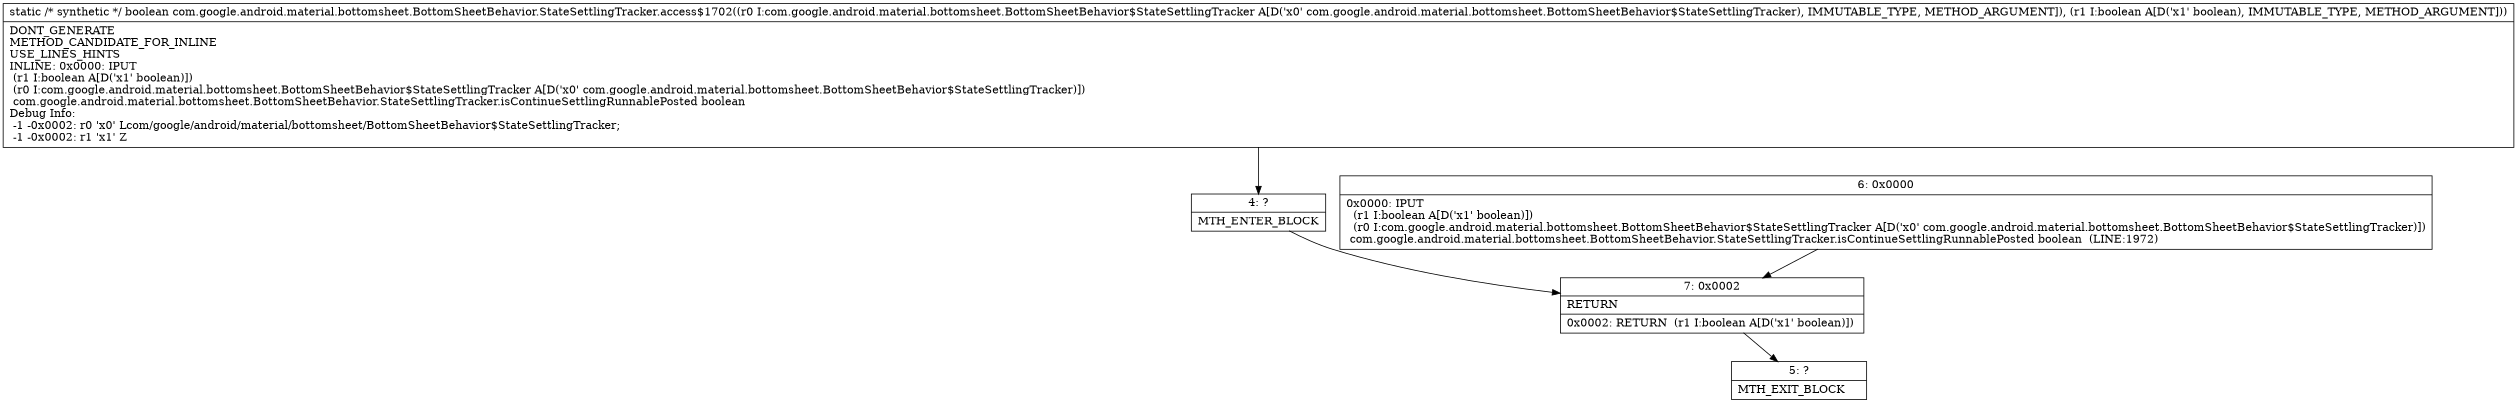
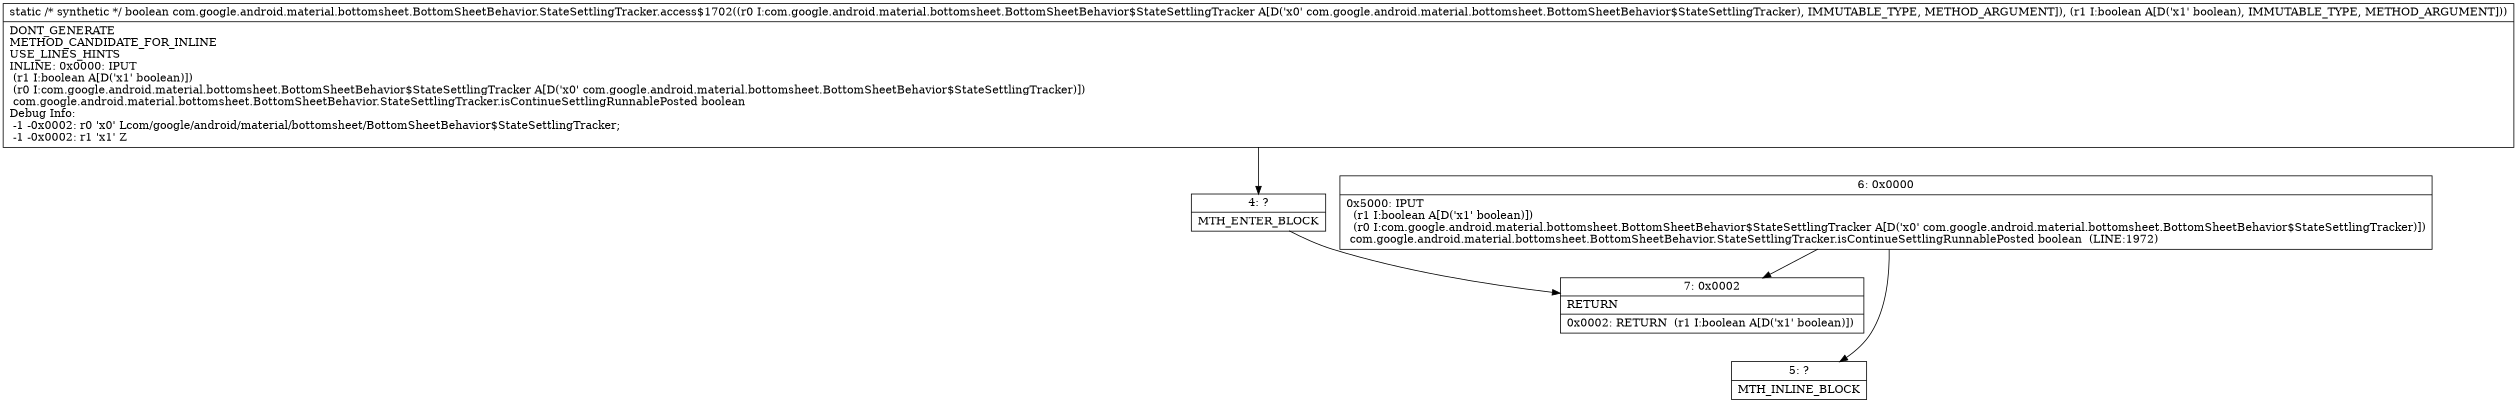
node "6: 0x0000": text "0x0000: IPUT" -> "0x5000: IPUT"
edge "7: 0x0002" -> "5: ?": now "6: 0x0000" -> "5: ?"
node "5: ?": text "MTH_EXIT_BLOCK" -> "MTH_INLINE_BLOCK"
